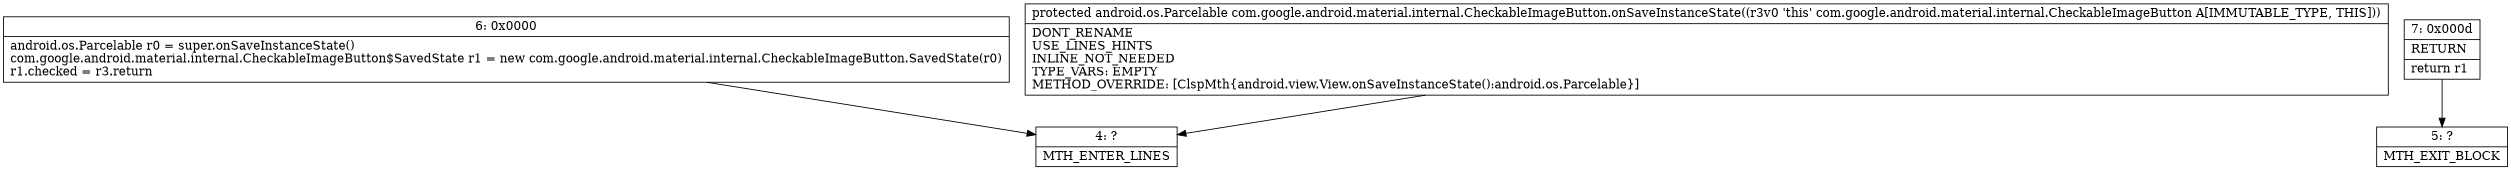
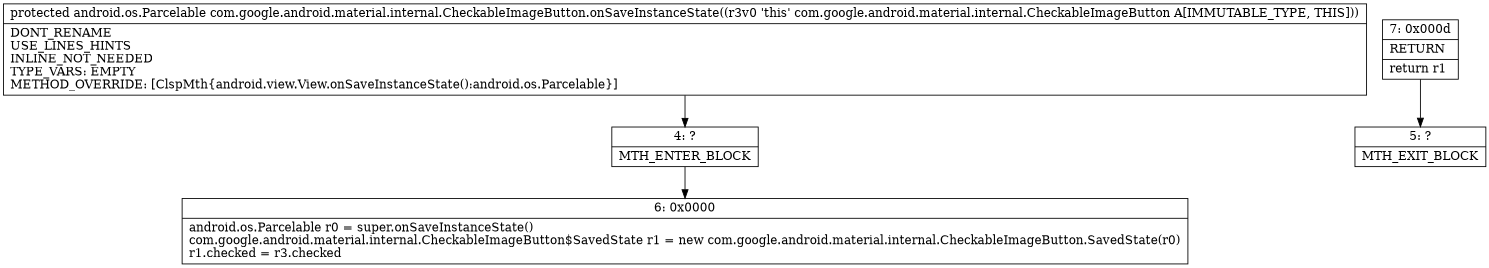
node "6: 0x0000": text "r1.checked = r3.return" -> "r1.checked = r3.checked"
edge "6: 0x0000" -> "4: ?": reversed
node "4: ?": text "MTH_ENTER_LINES" -> "MTH_ENTER_BLOCK"
